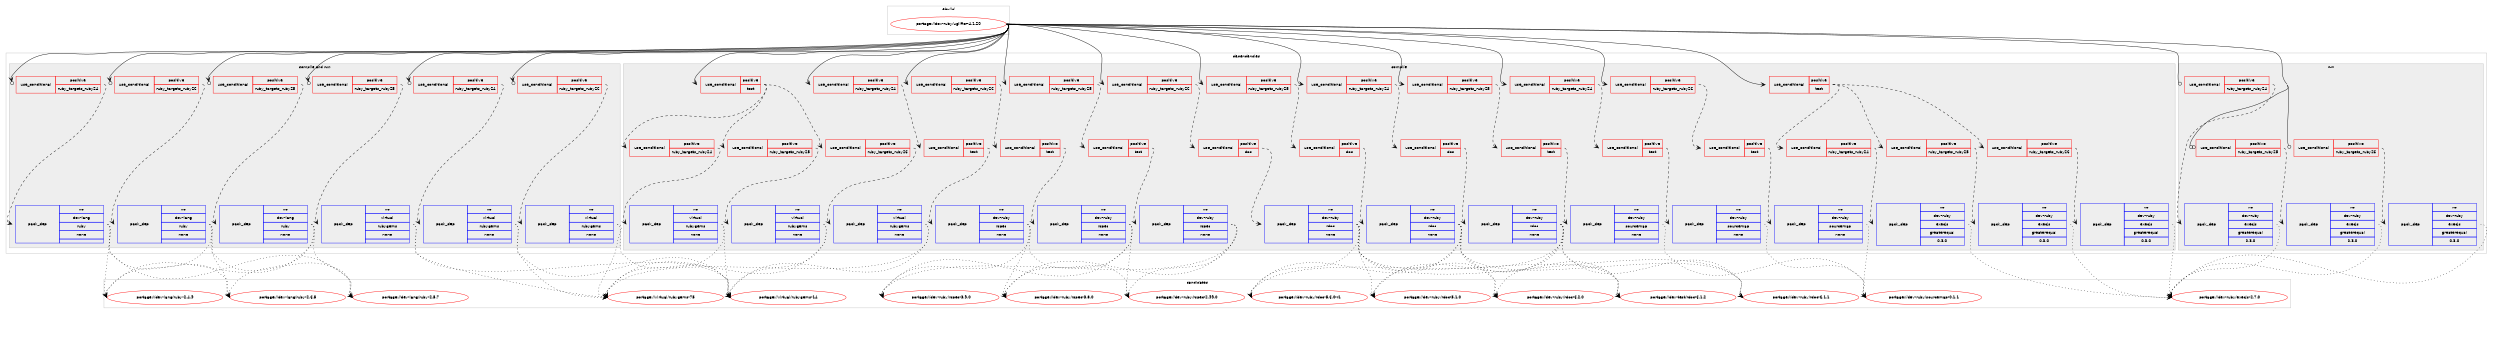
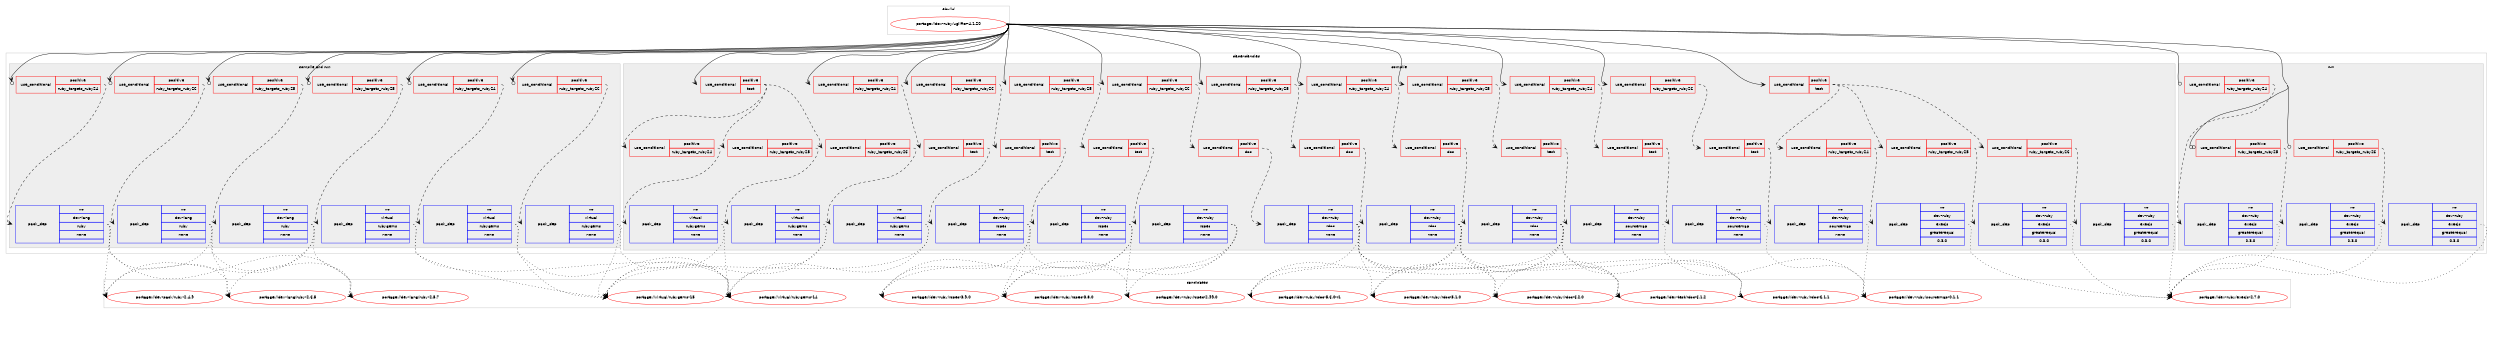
node "portage://dev-lang/ruby-2.4.9": label "portage://dev-lang/ruby-2.4.9" -> "portage://dev-pack/ruby-2.4.9"
node "portage://virtual/rubygems-75": label "portage://virtual/rubygems-75" -> "portage://virtual/rubygems-15"
